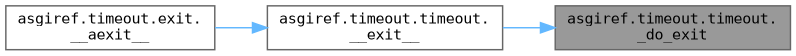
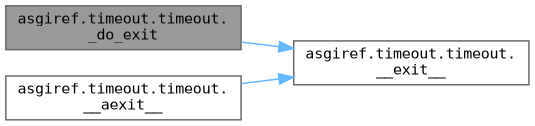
node "asgiref.timeout.exit. __aexit__": label "asgiref.timeout.exit. __aexit__" -> "asgiref.timeout.timeout. __aexit__"
edge "asgiref.timeout.timeout. __exit__" -> "asgiref.timeout.timeout. _do_exit": reversed
